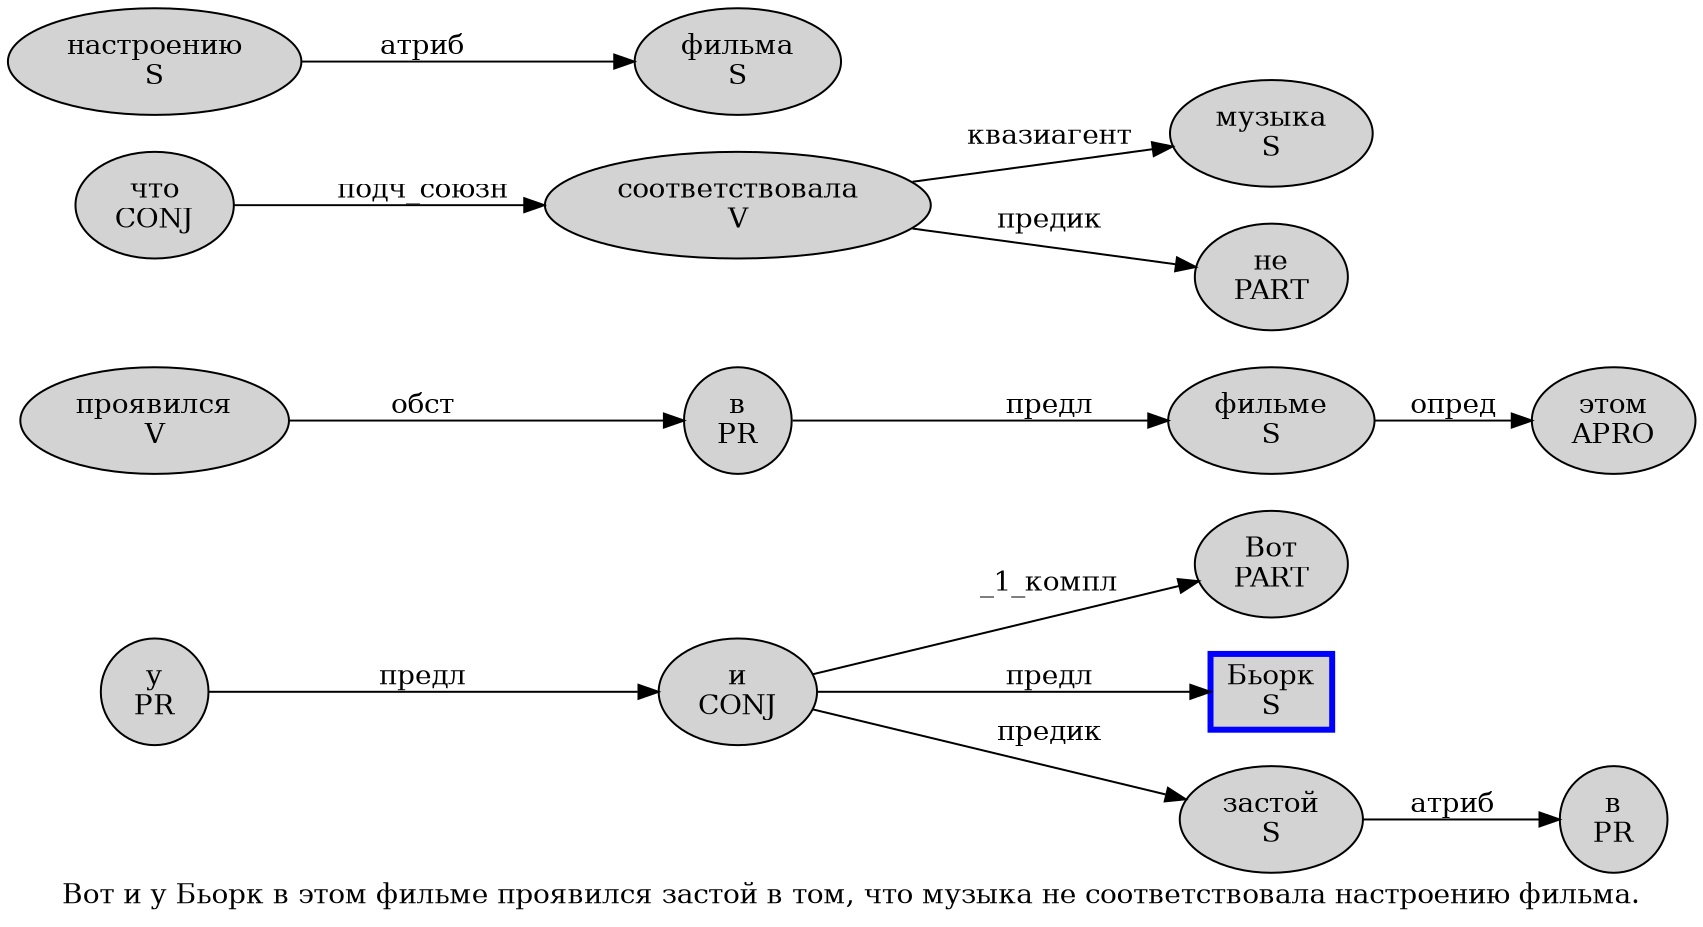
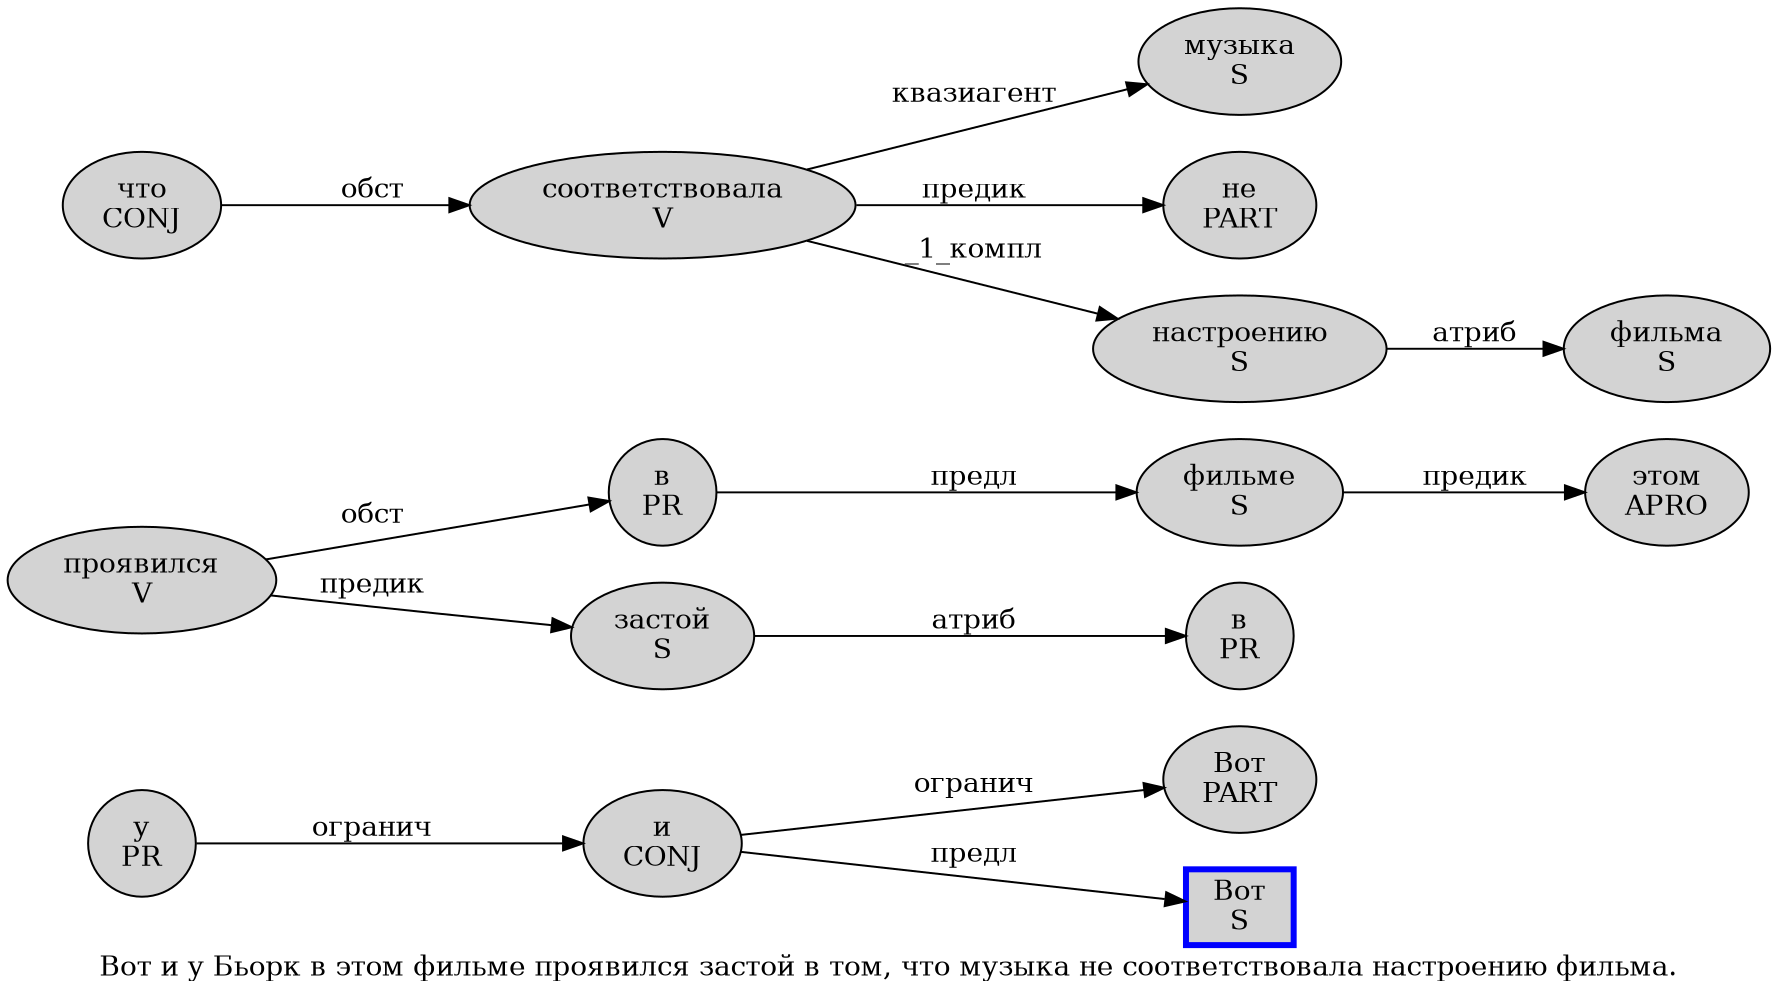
edge "что CONJ" -> "соответствовала V": label "подч_союзн" -> "обст"
edge "соответствовала V" -> "настроению S": added, label "_1_компл"
edge "фильме S" -> "этом APRO": label "опред" -> "предик"
edge "и CONJ" -> "Вот PART": label "_1_компл" -> "огранич"
edge "у PR" -> "и CONJ": label "предл" -> "огранич"
node "Бьорк S": label "Бьорк S" -> "Вот S"
edge "и CONJ" -> "застой S": now "проявился V" -> "застой S"
